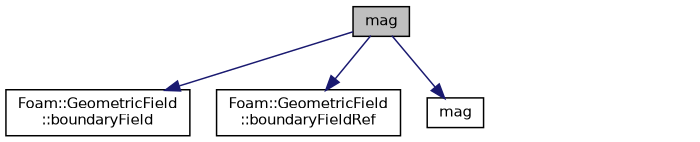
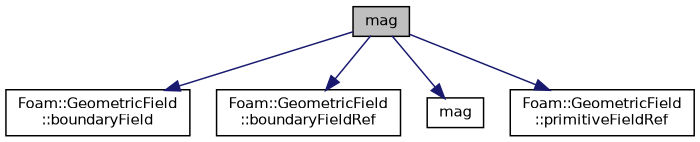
node "Foam::GeometricField ::primitiveFieldRef": added
